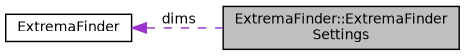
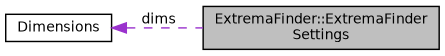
node "ExtremaFinder": label "ExtremaFinder" -> "Dimensions"
